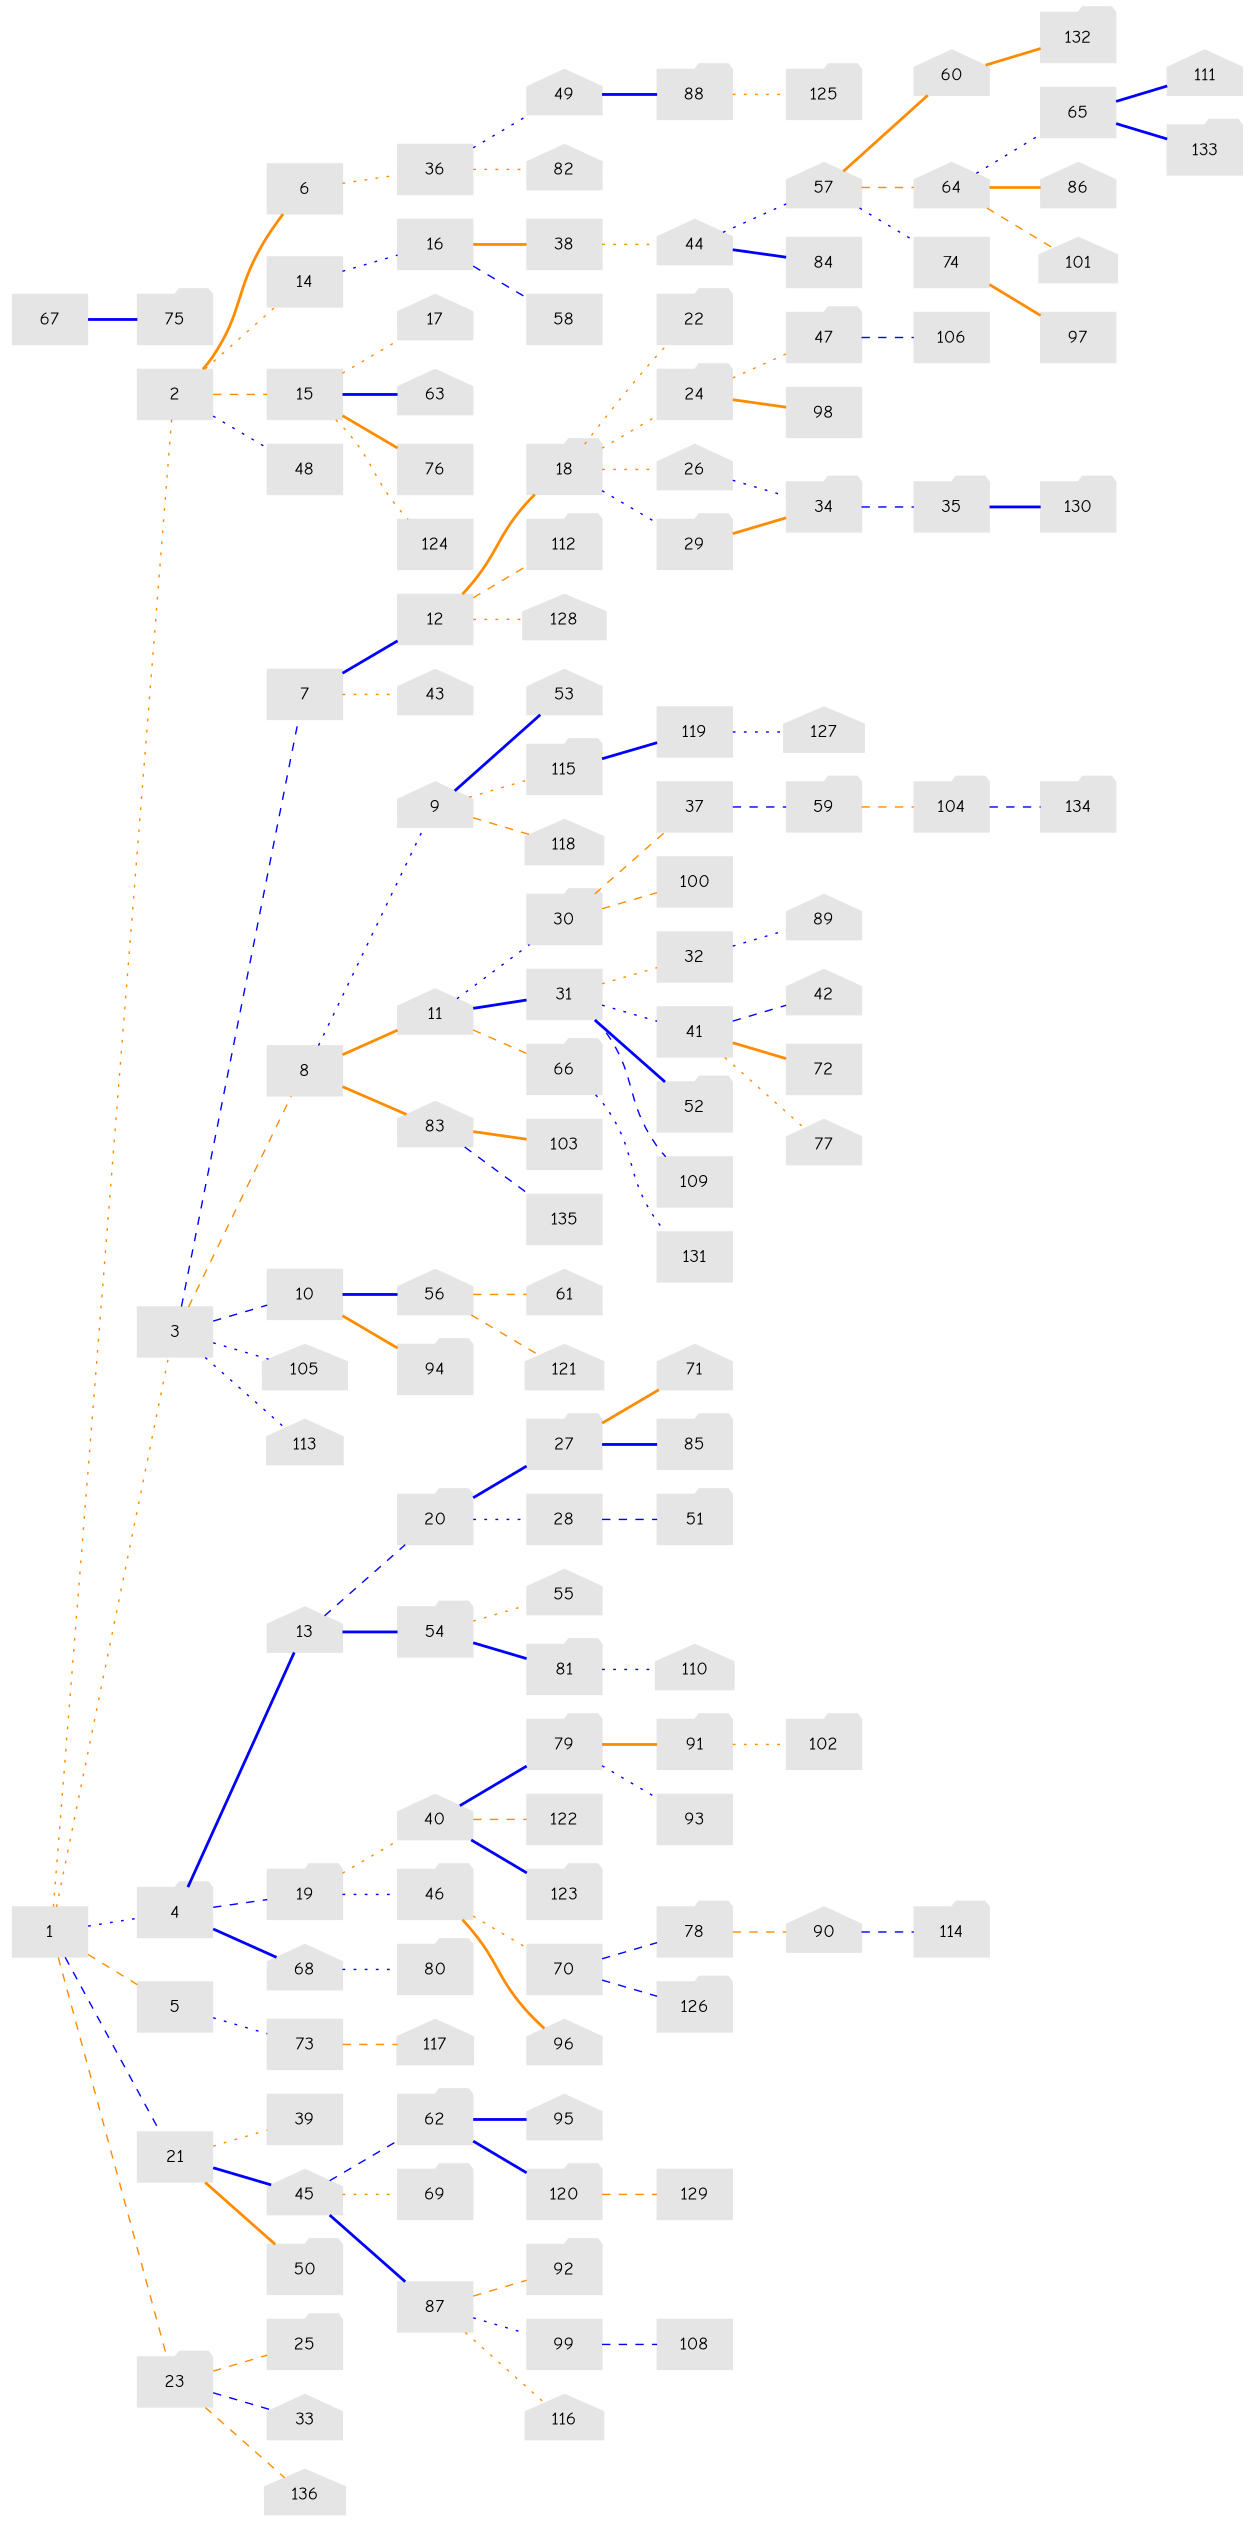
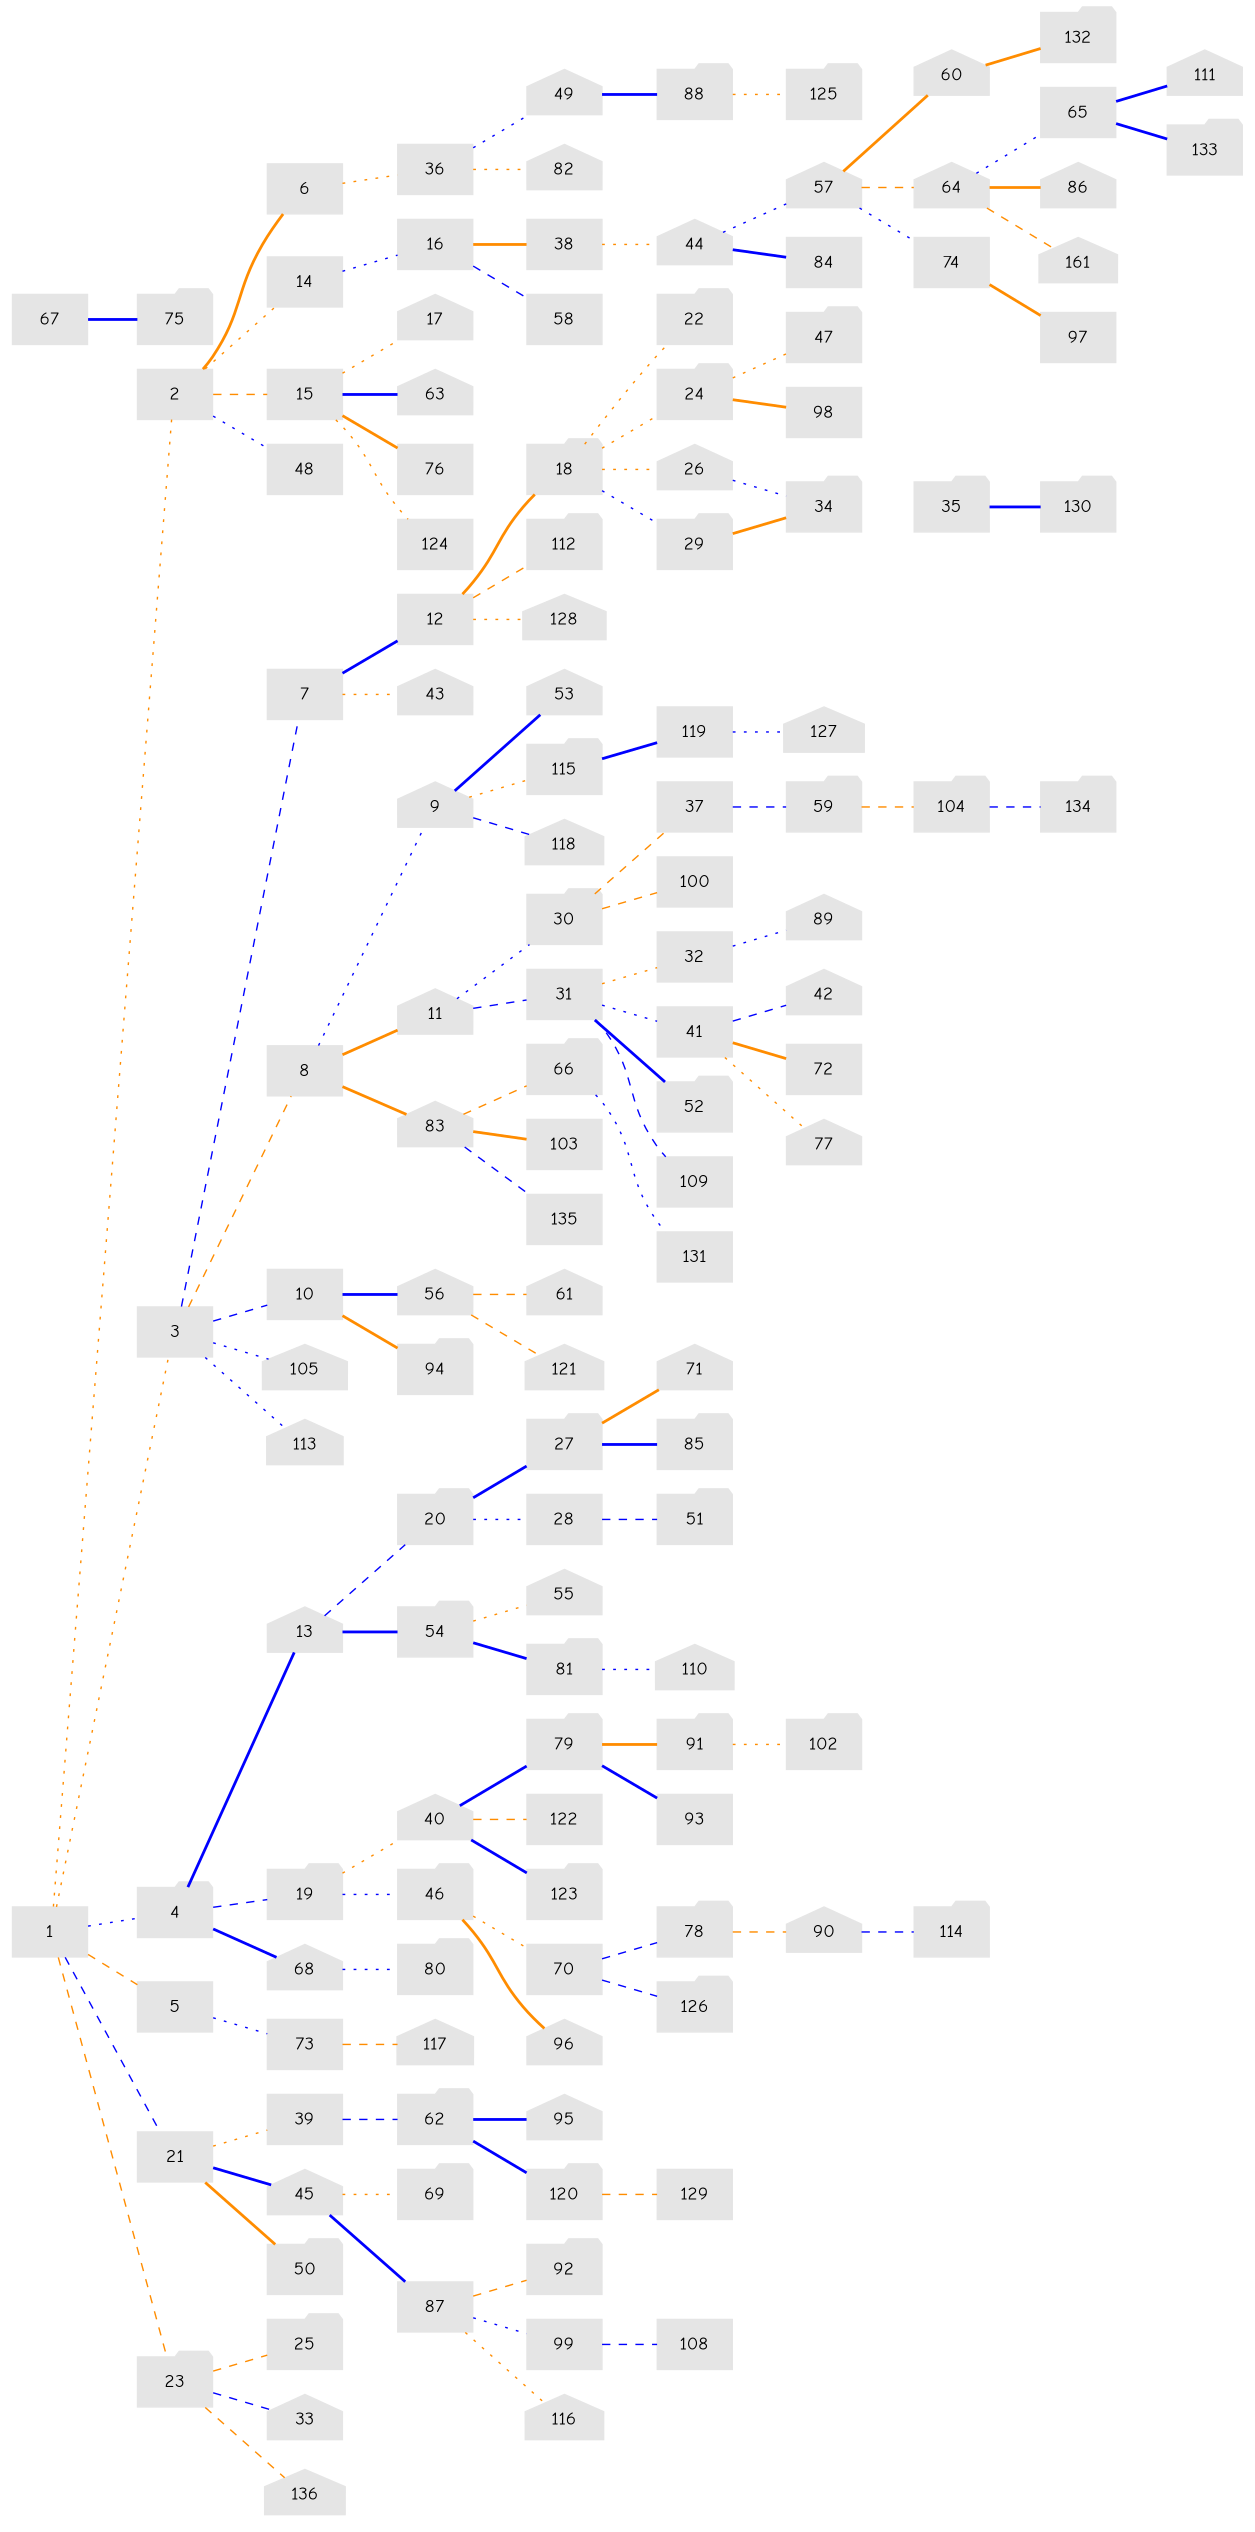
node "101": label "101" -> "161"
node "106": removed
edge "34" -- "35": removed
edge "9" -- "118": color darkorange -> blue
edge "31" -- "11": style bold -> dashed
edge "11" -- "66": now "83" -- "66"
edge "79" -- "93": style dotted -> bold
edge "62" -- "45": now "62" -- "39"
